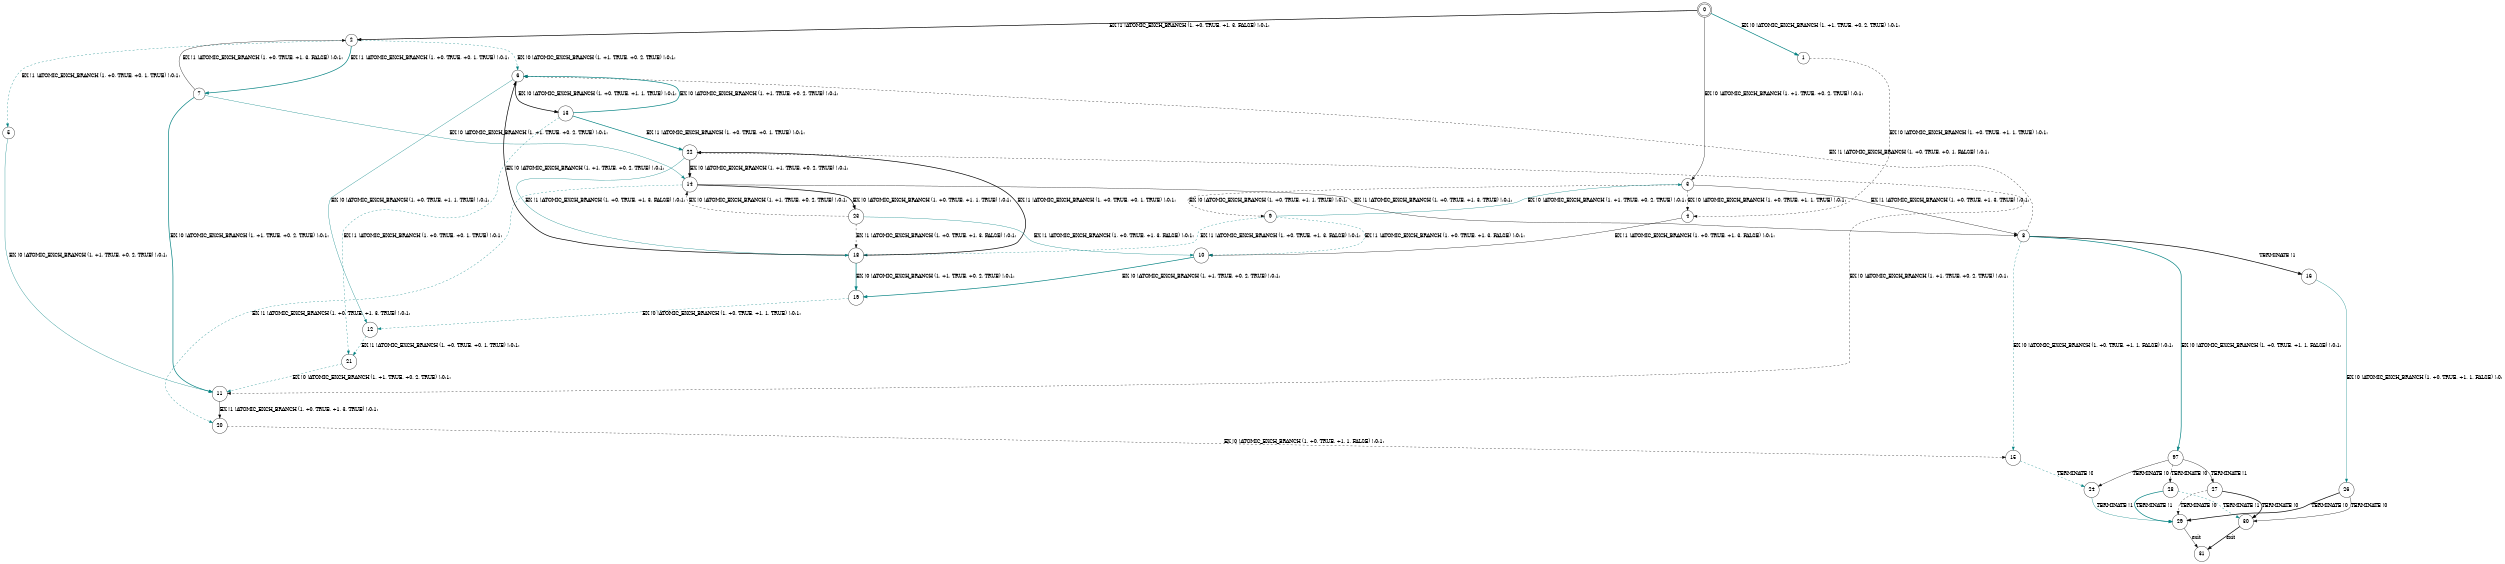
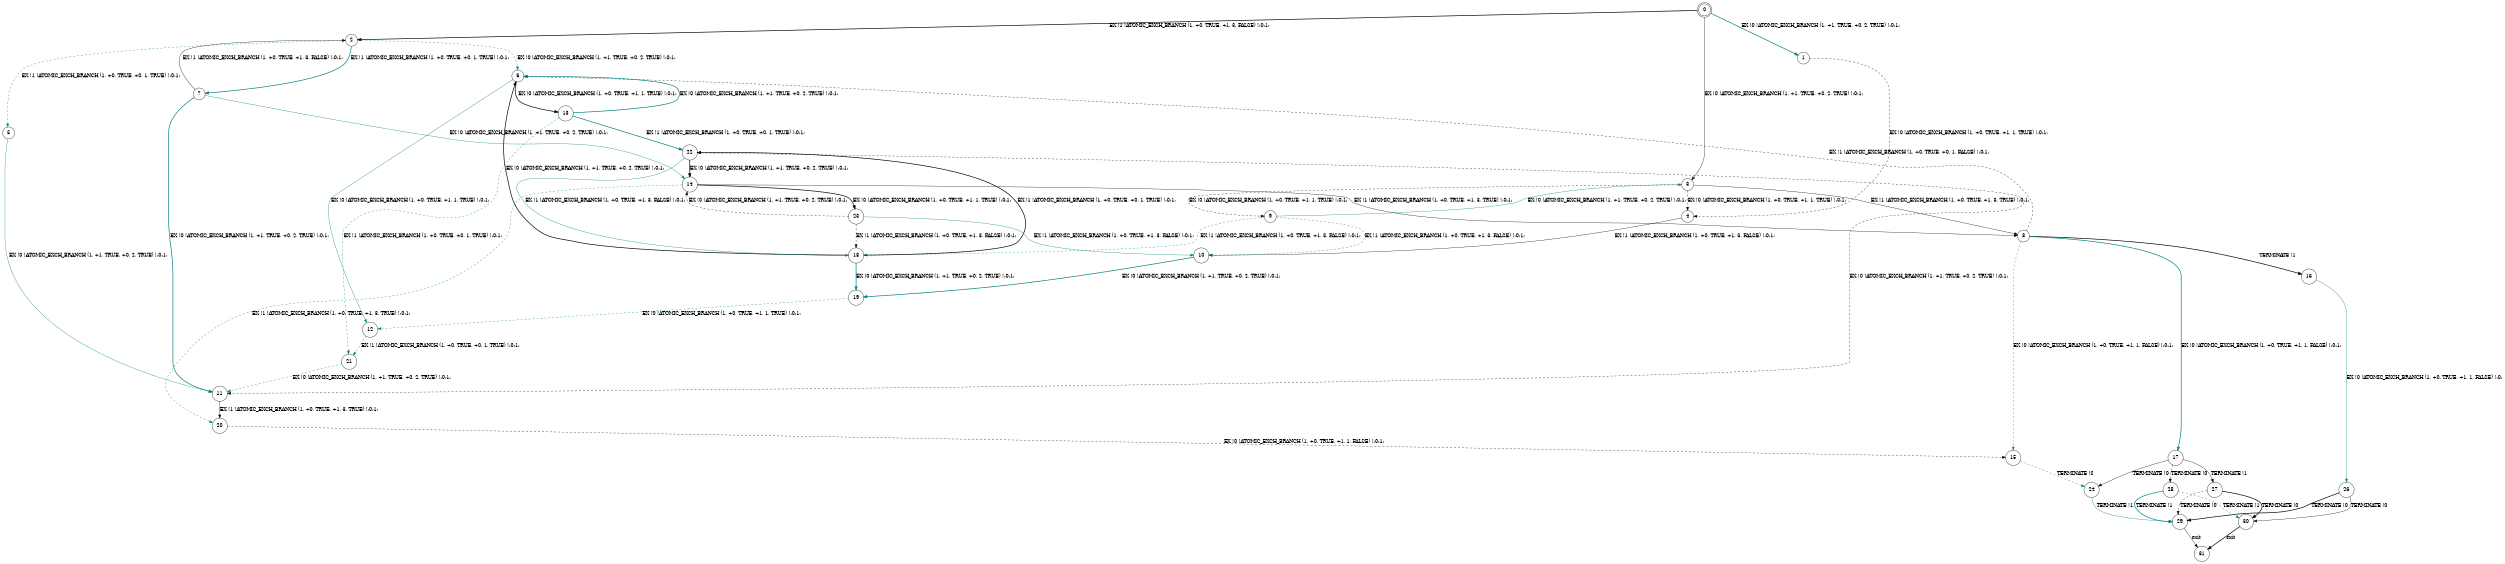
node "97": label "97" -> "17"
